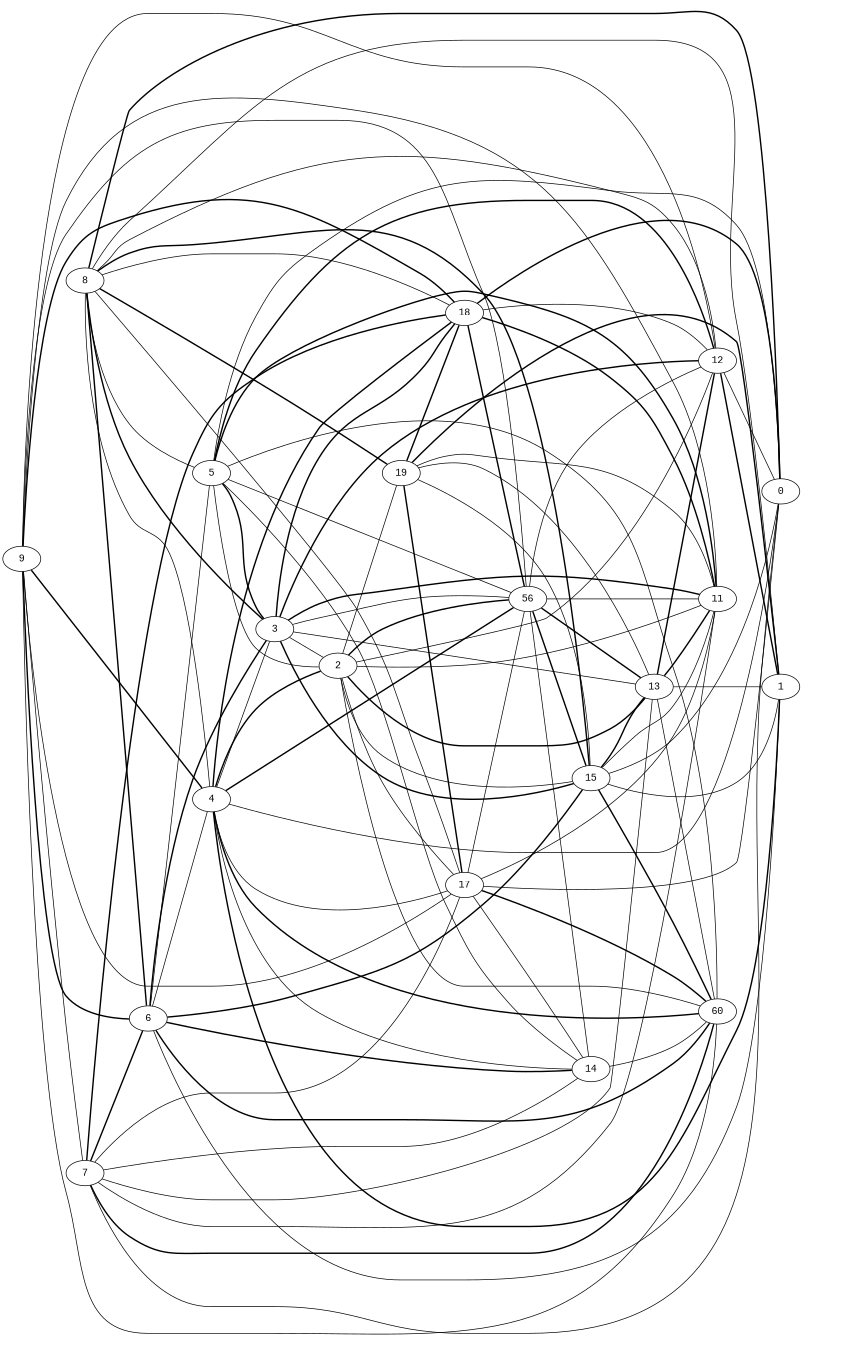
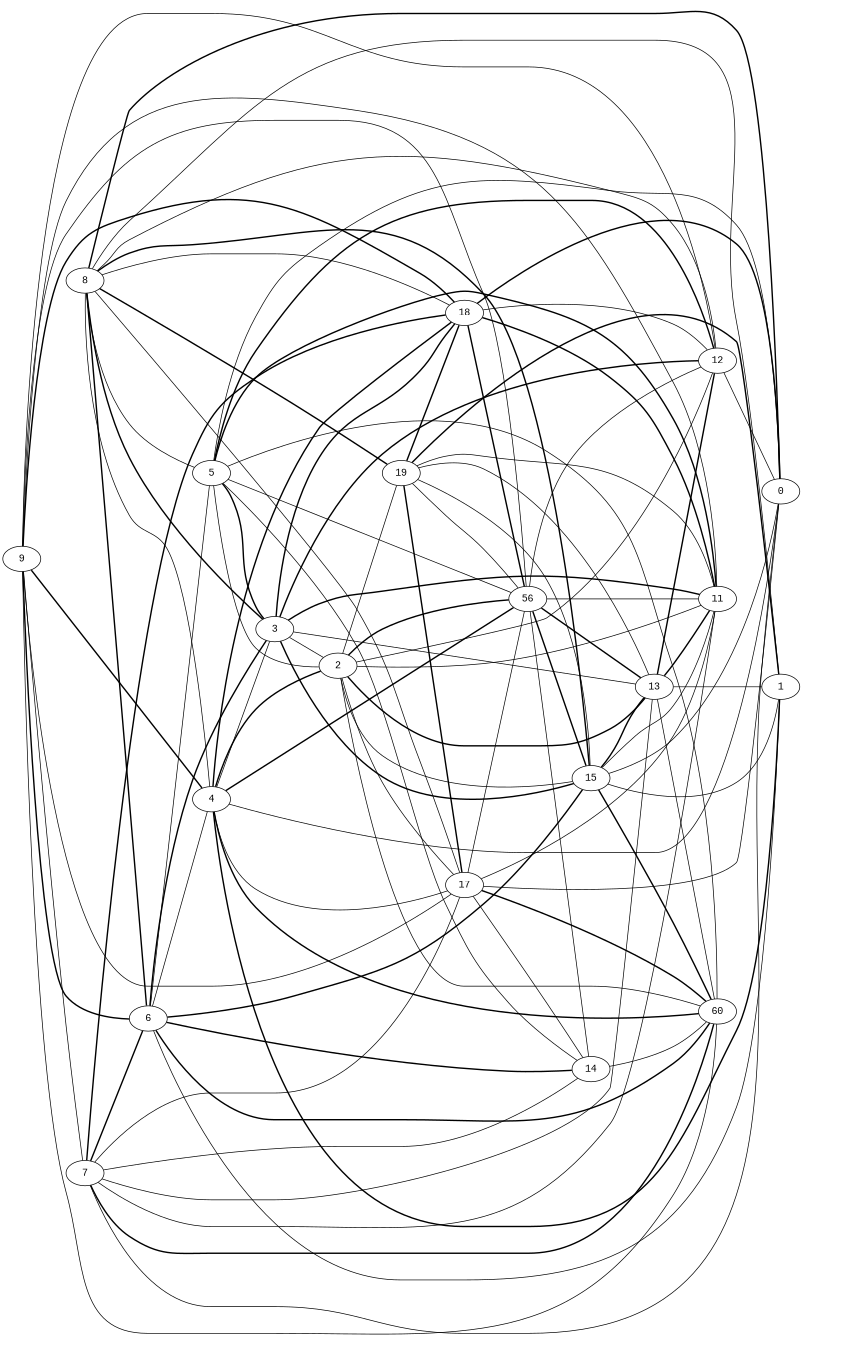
edge "12" -- "1": removed
edge "56" -- "3": now "56" -- "19"
edge "4" -- "14": removed
